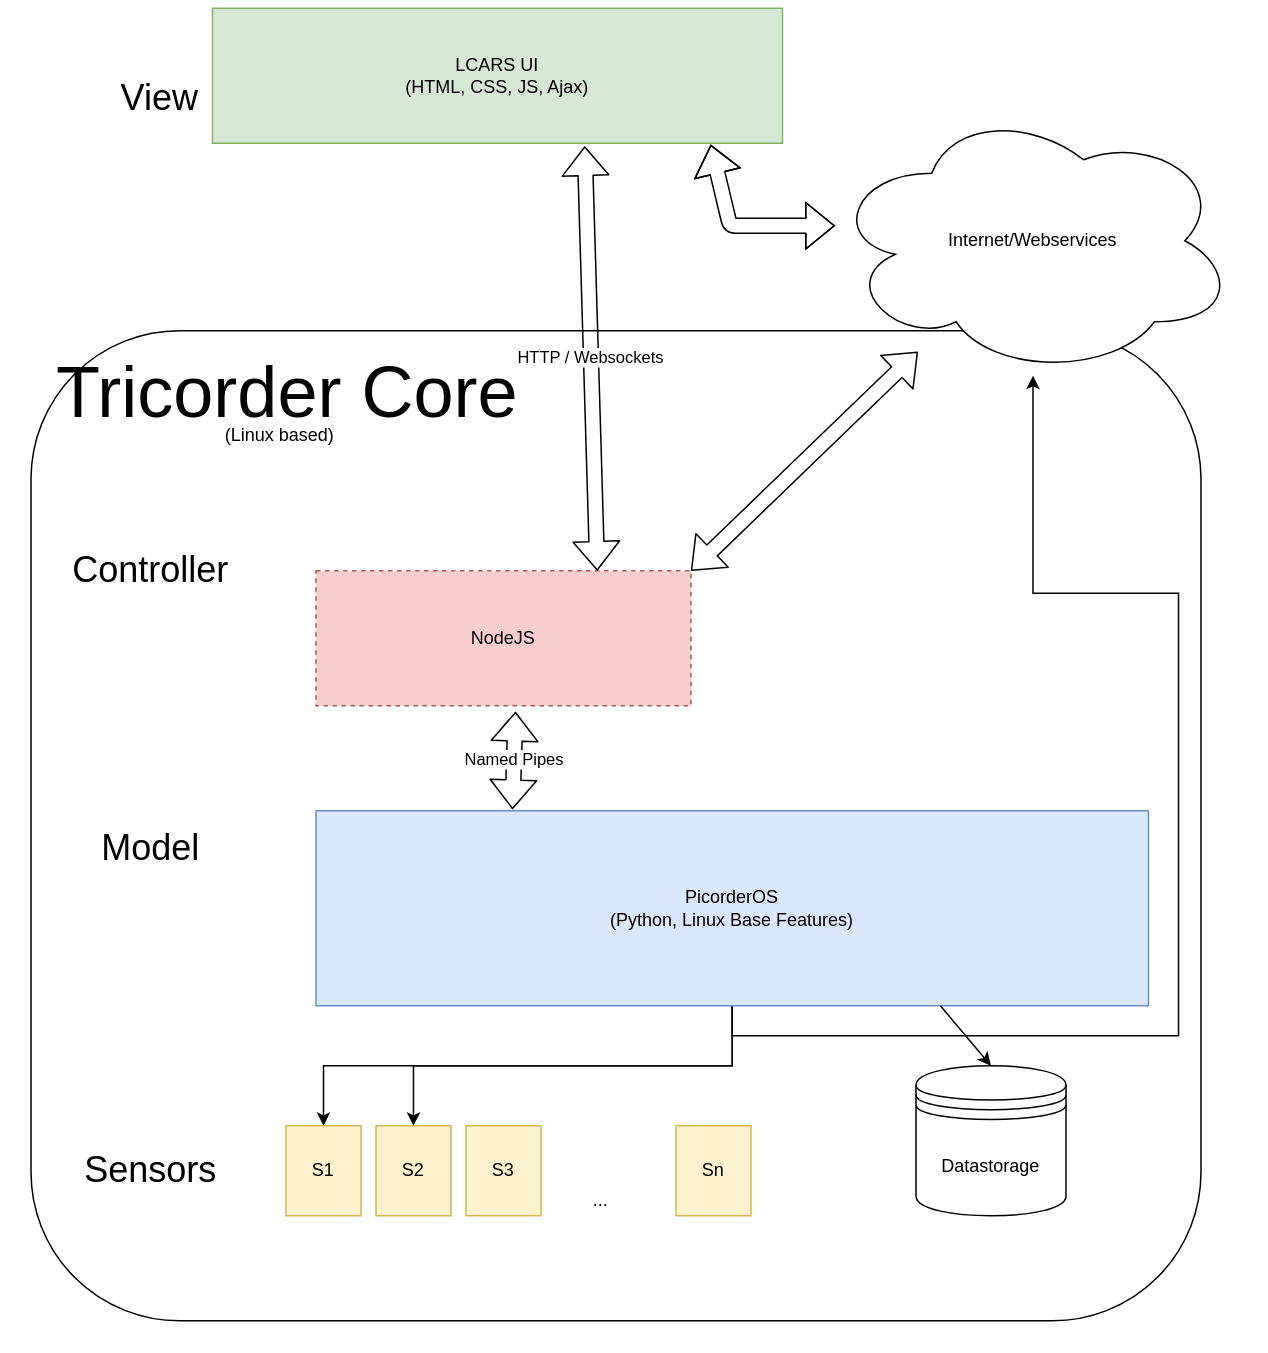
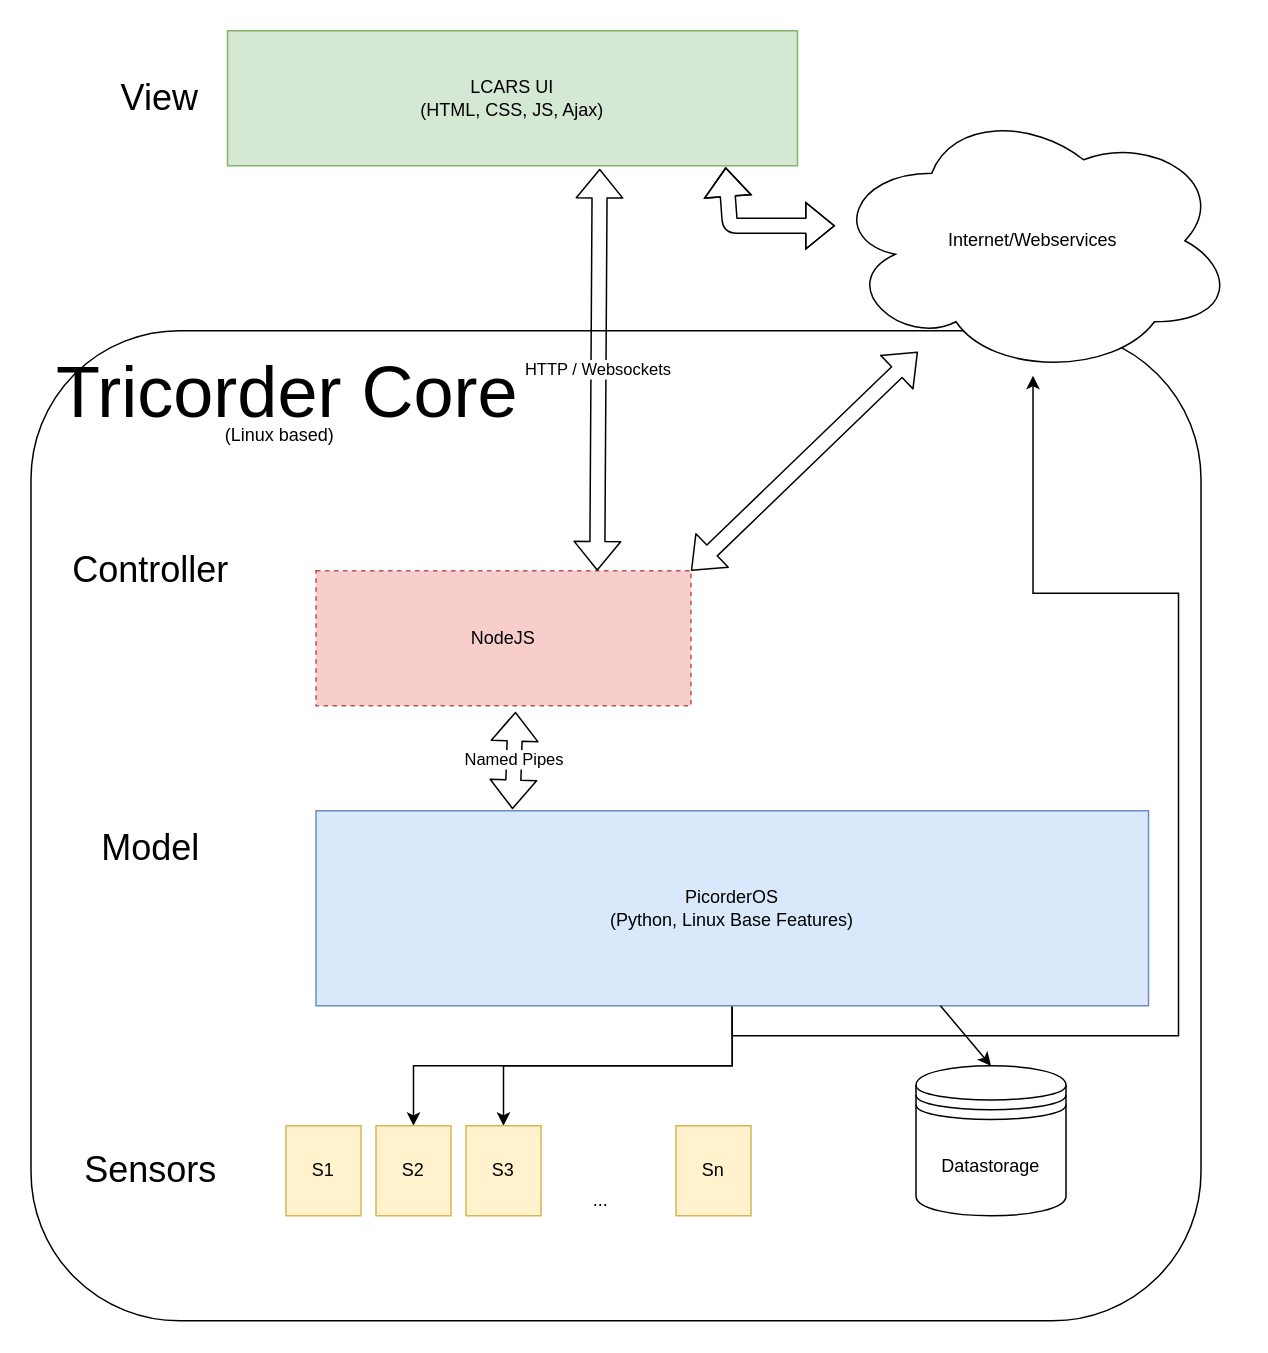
node "LCARS UI (HTML, CSS, JS, Ajax)": moved (497, 76) -> (512, 98)
edge "PicorderOS (Python, Linux Base Features)" -> "S1": now "PicorderOS (Python, Linux Base Features)" -> "S3"
